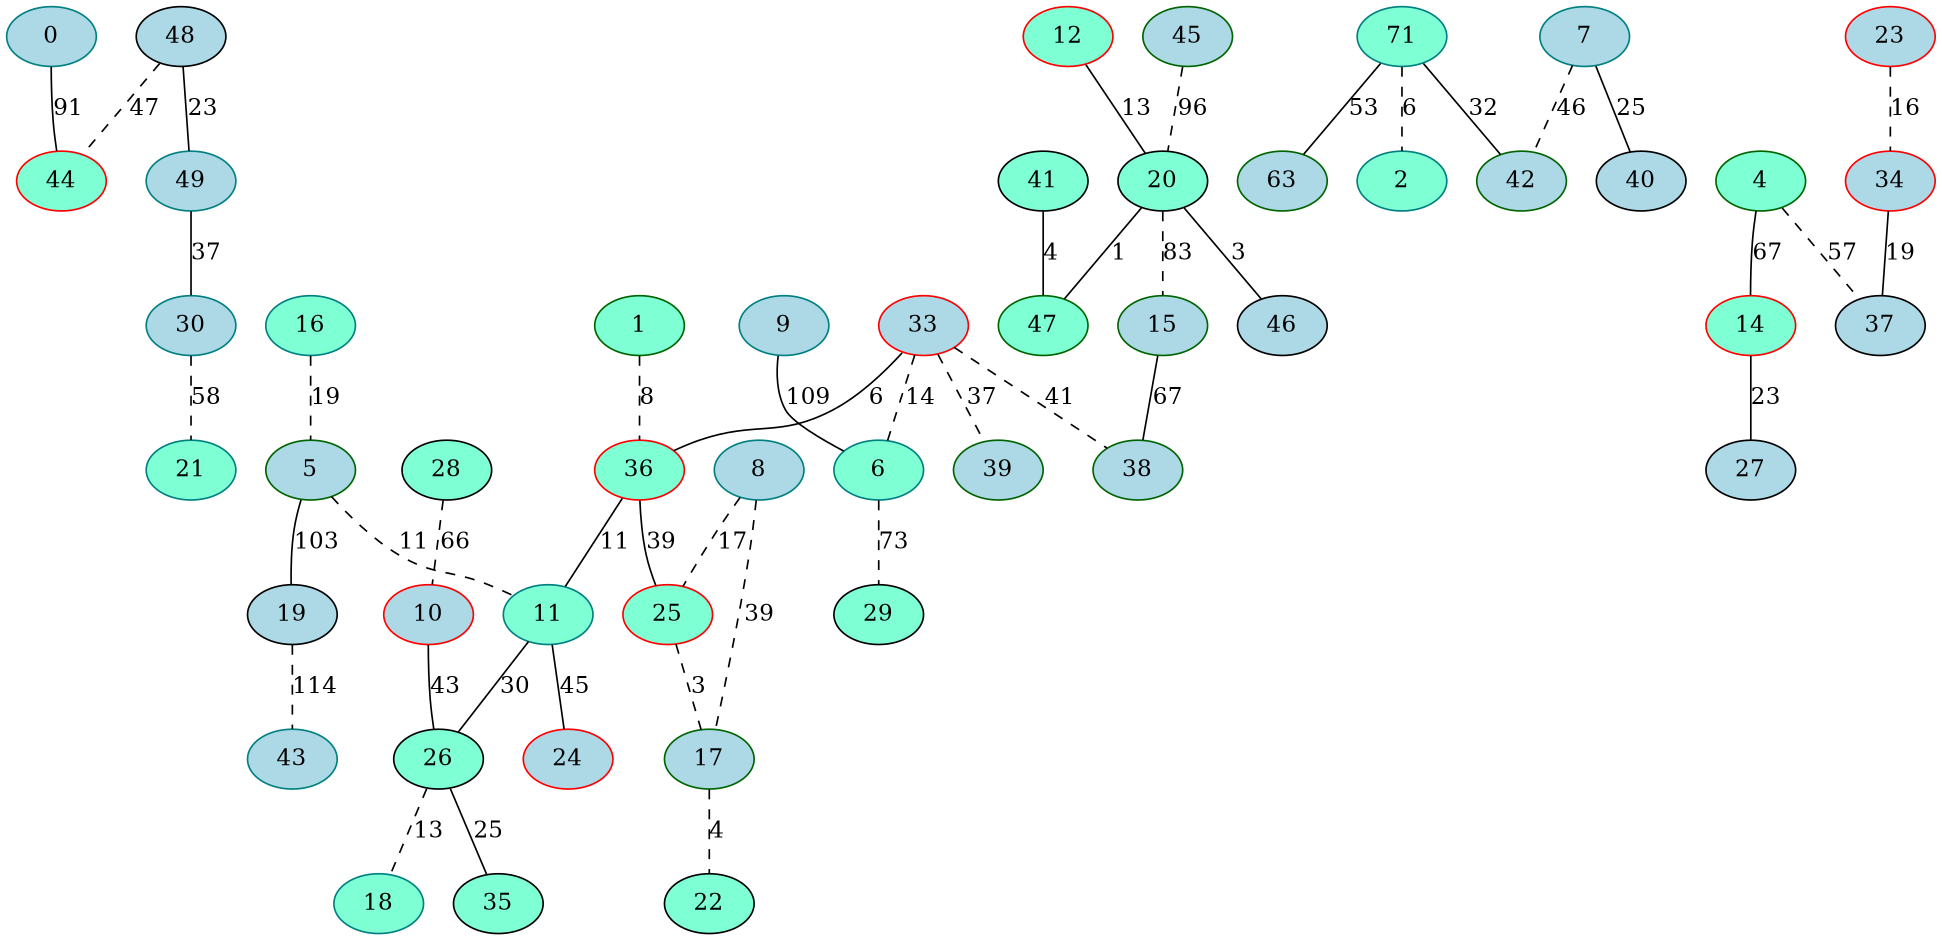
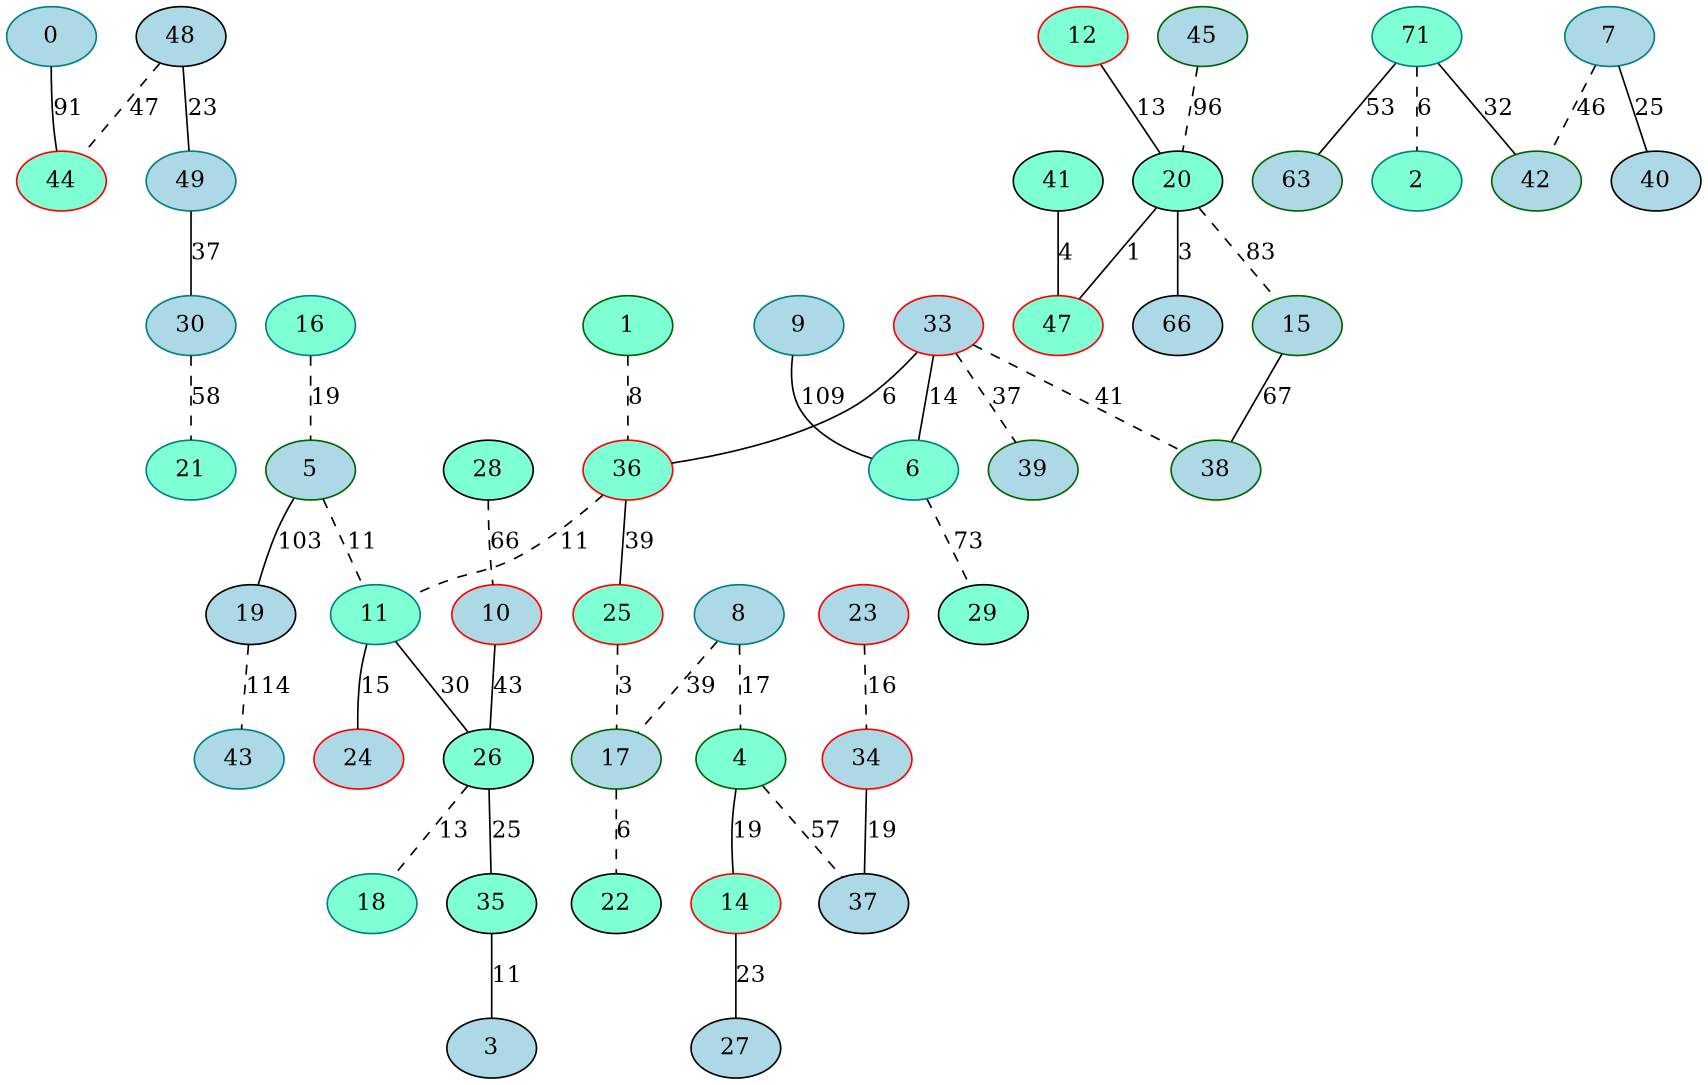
edge "4" -- "14": label "67" -> "19"
node "47": color darkgreen -> red
node "46": label "46" -> "66"
edge "33" -- "6": style dashed -> solid
edge "8" -- "25": now "8" -- "4"
edge "36" -- "11": style solid -> dashed
edge "11" -- "24": label "45" -> "15"
edge "17" -- "22": label "4" -> "6"
node "3": added
